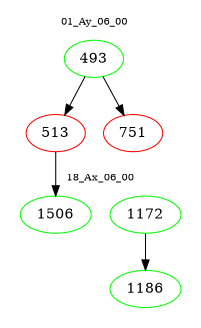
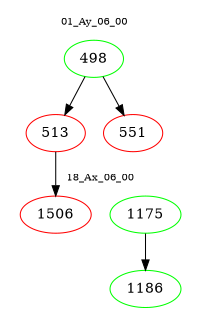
node "493": label "493" -> "498"
node "751": label "751" -> "551"
node "1506": color green -> red
node "1172": label "1172" -> "1175"
